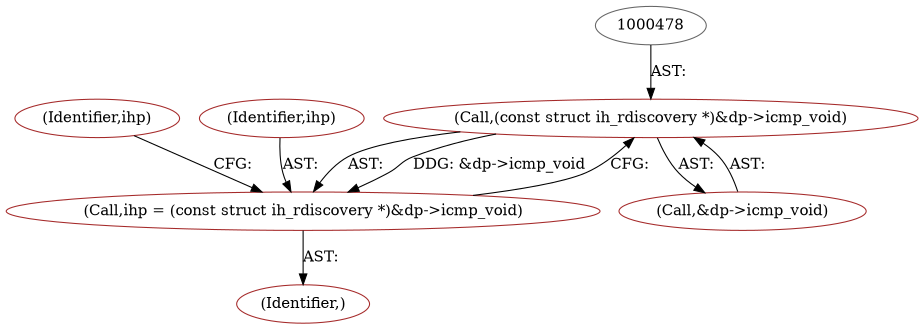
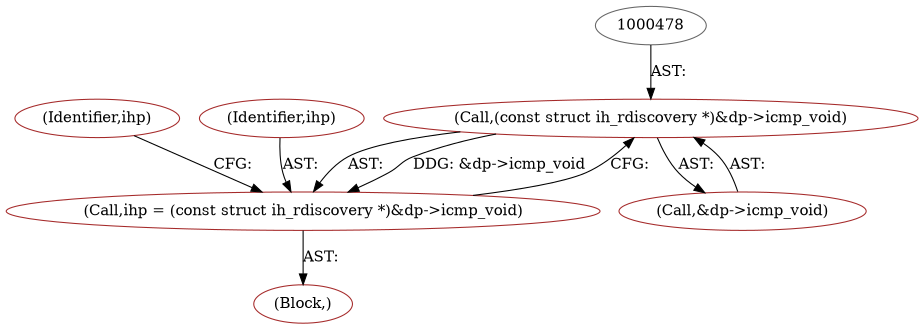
node "(Identifier,)": label "(Identifier,)" -> "(Block,)"
